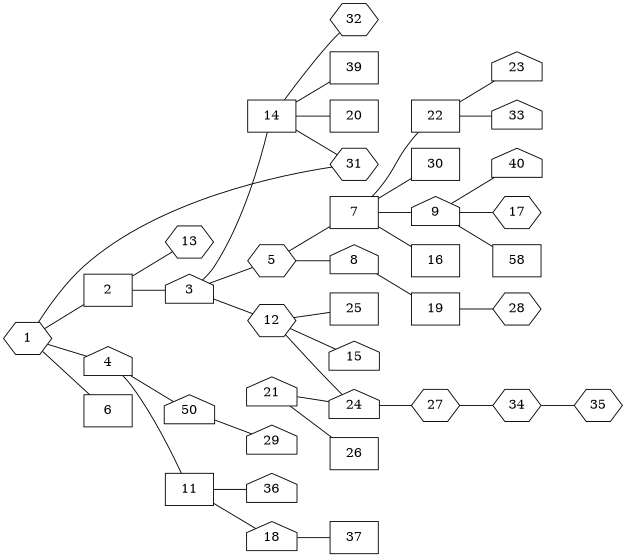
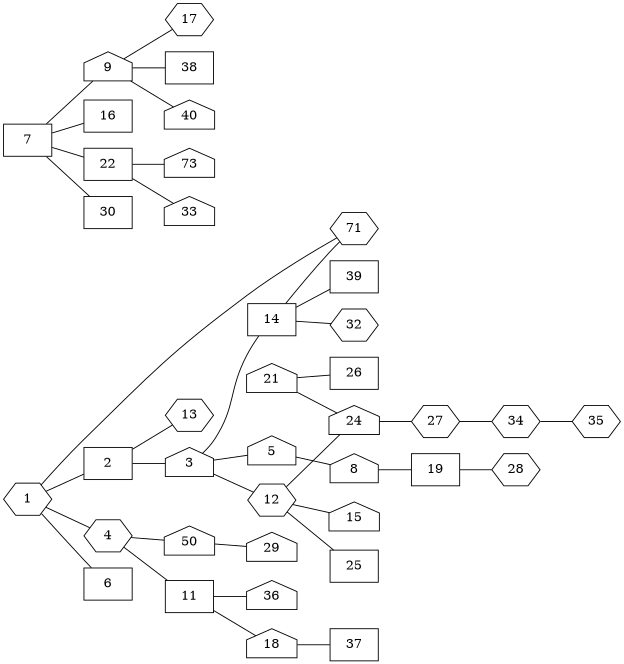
node "23": label "23" -> "73"
node "20": removed
node "31": label "31" -> "71"
edge "7" -- "5": removed
node "5": shape hexagon -> house
node "58": label "58" -> "38"
node "4": shape house -> hexagon
